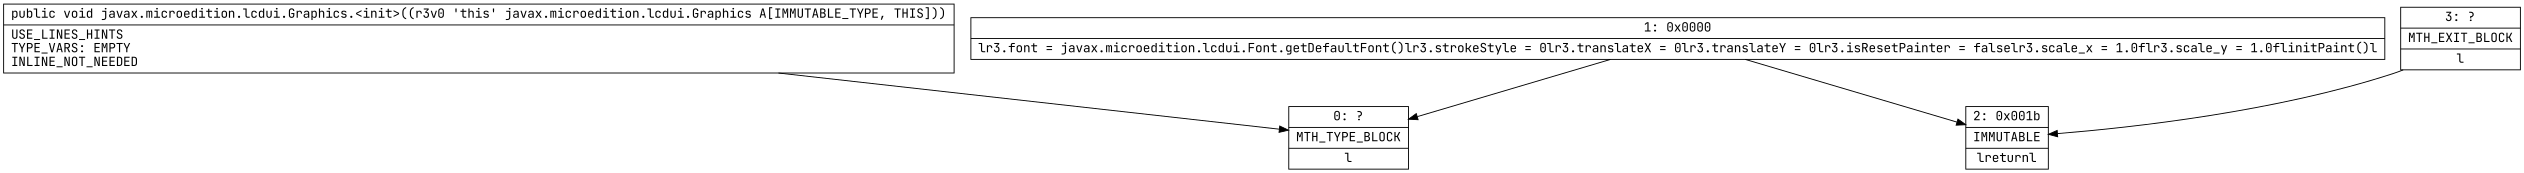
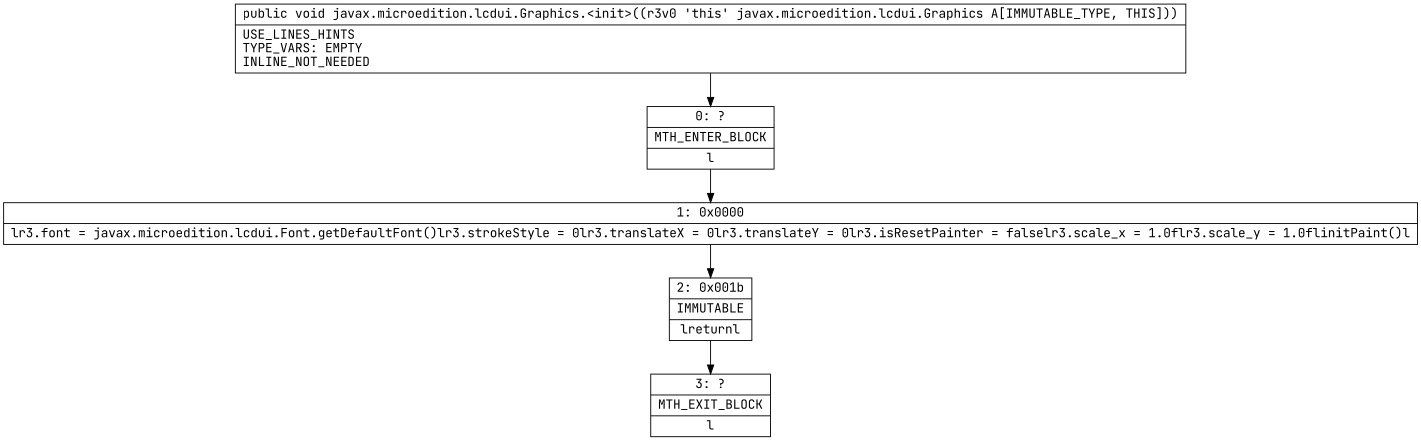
edge "1: 0x0000" -> "0: ?": reversed
edge "3: ?" -> "2: 0x001b": reversed
node "0: ?": text "MTH_TYPE_BLOCK" -> "MTH_ENTER_BLOCK"
